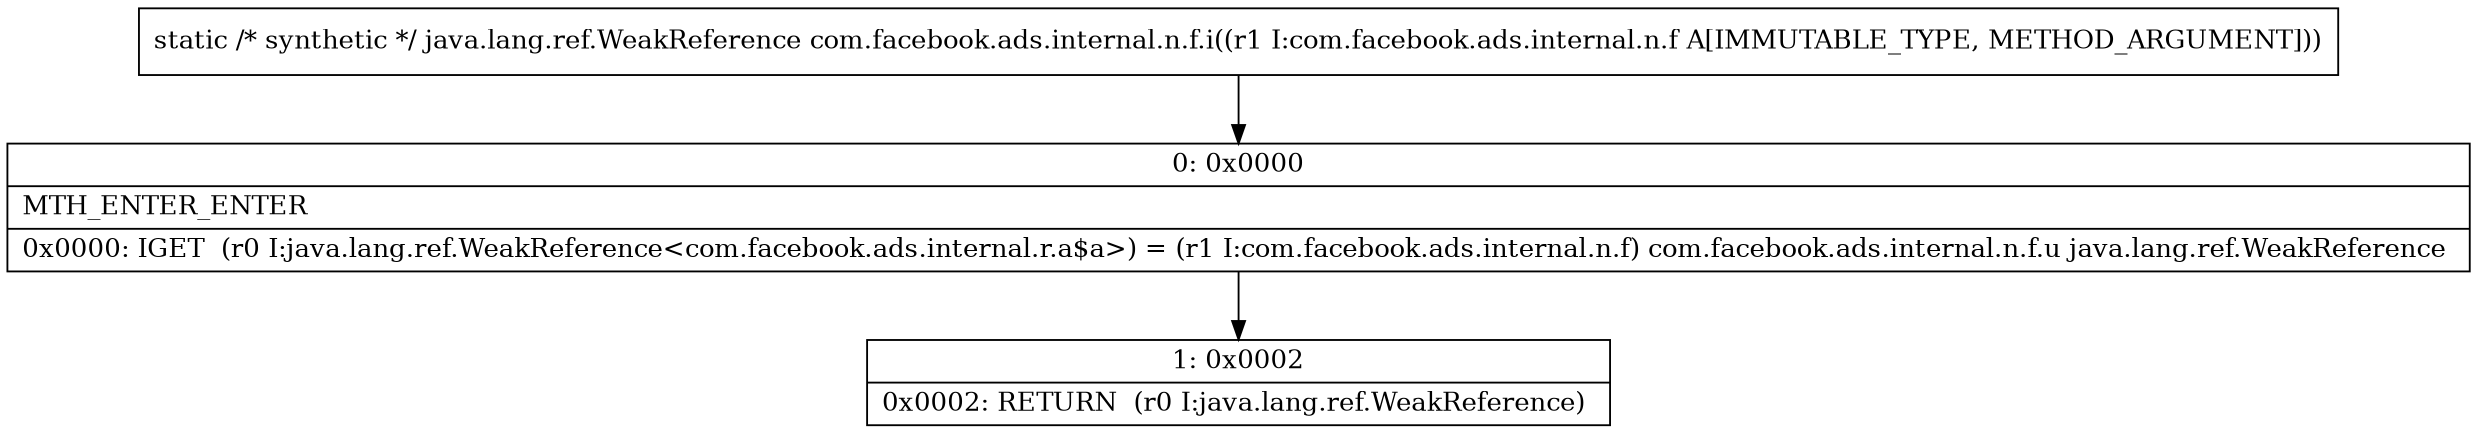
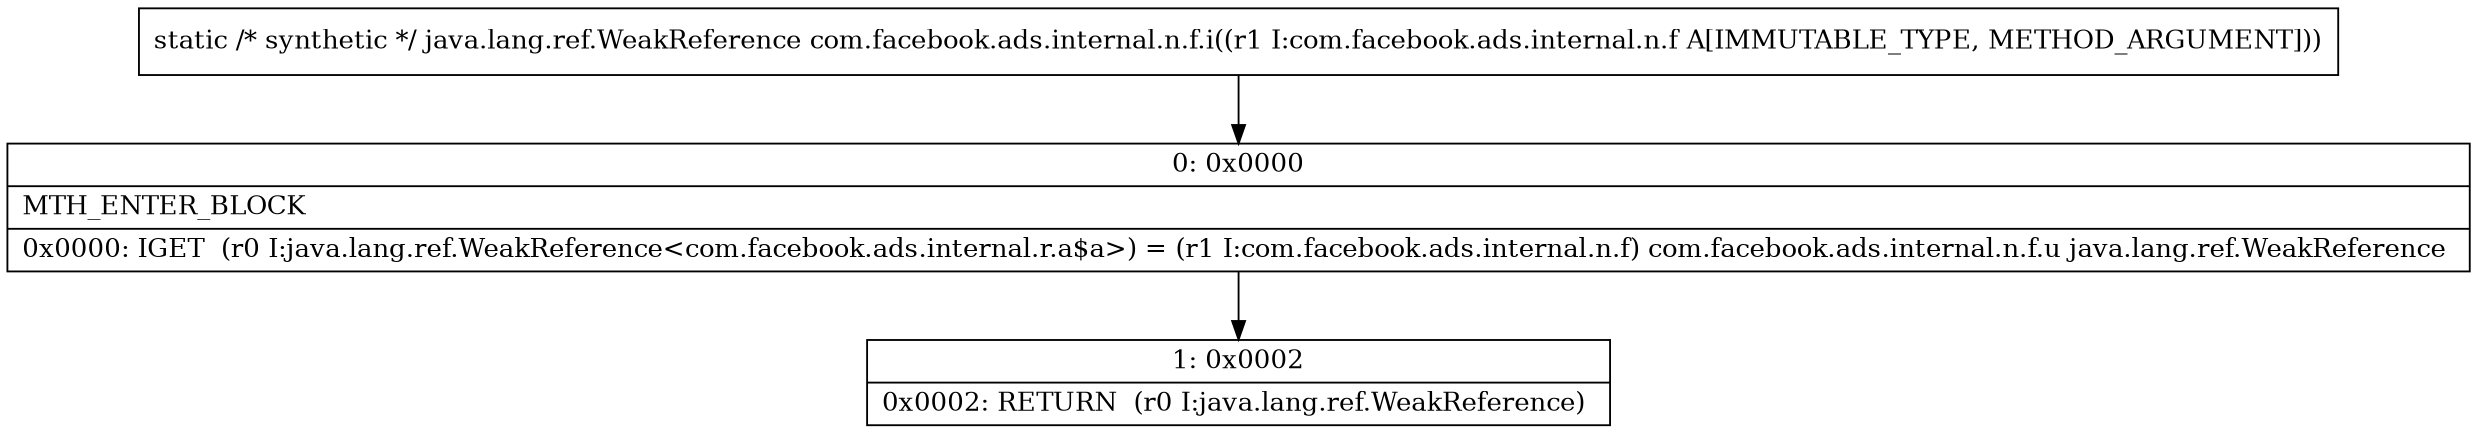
node "0: 0x0000": text "MTH_ENTER_ENTER" -> "MTH_ENTER_BLOCK"
